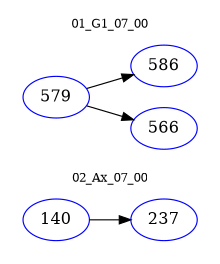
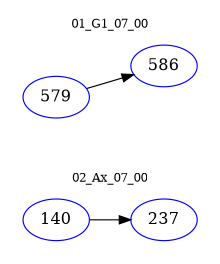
node "566": removed
